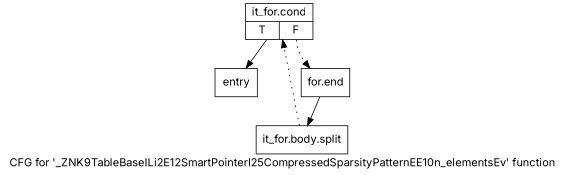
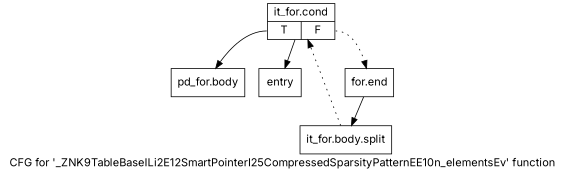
node "pd_for.body": added
